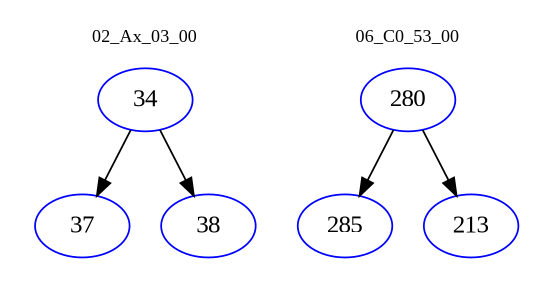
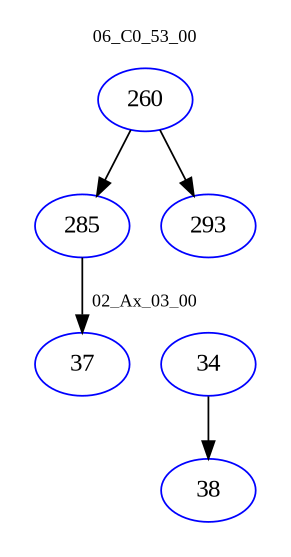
node "280": label "280" -> "260"
edge "34" -> "37": now "285" -> "37"
node "213": label "213" -> "293"
